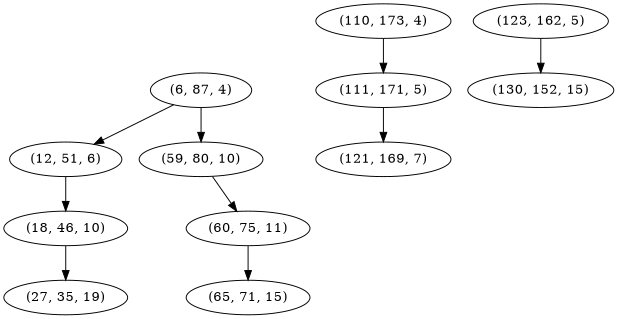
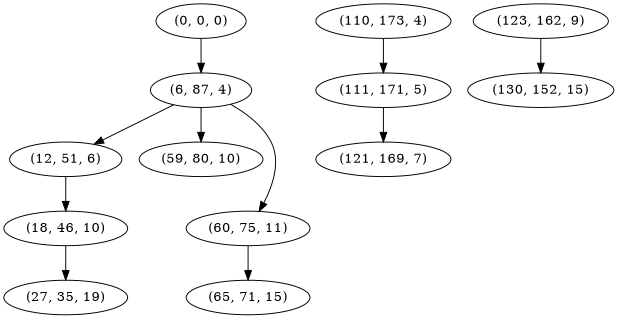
node "(0, 0, 0)": added
node "(123, 162, 5)": label "(123, 162, 5)" -> "(123, 162, 9)"
edge "(59, 80, 10)" -> "(60, 75, 11)": now "(6, 87, 4)" -> "(60, 75, 11)"
